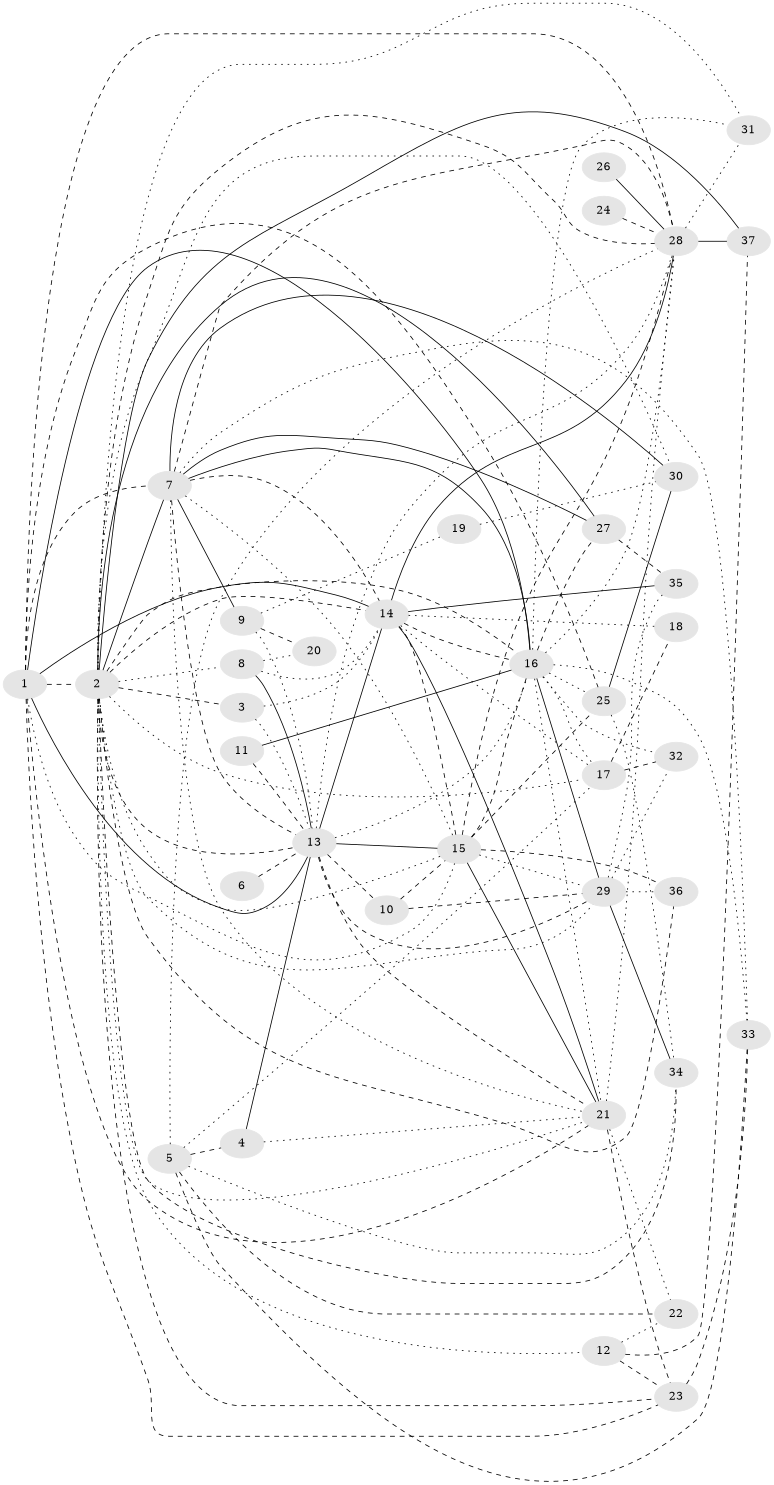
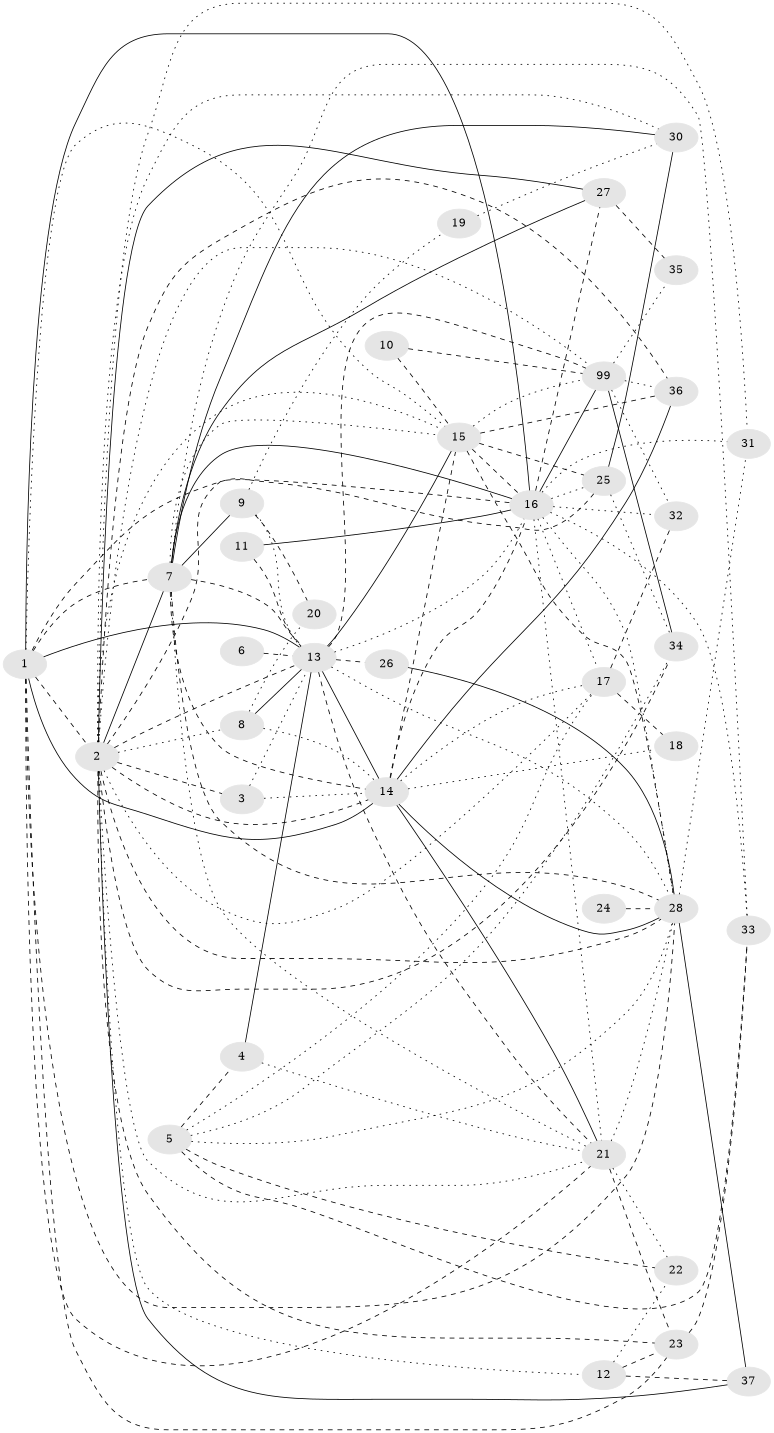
edge "35" -- "14": now "36" -- "14"
edge "13" -- "10": now "13" -- "26"
node "29": label "29" -> "99"
edge "15" -- "21": removed
